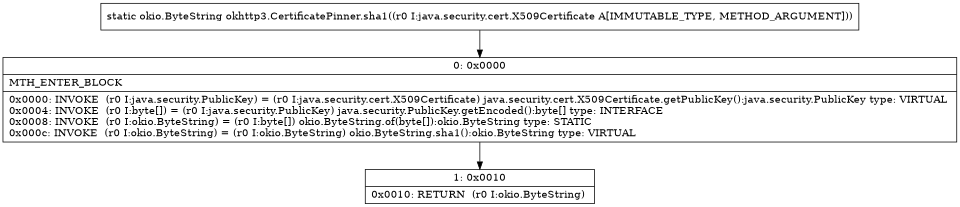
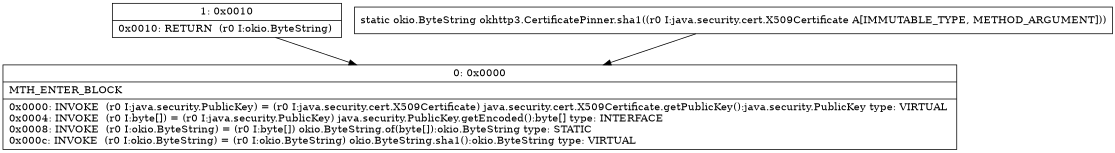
edge "0: 0x0000" -> "1: 0x0010": reversed
